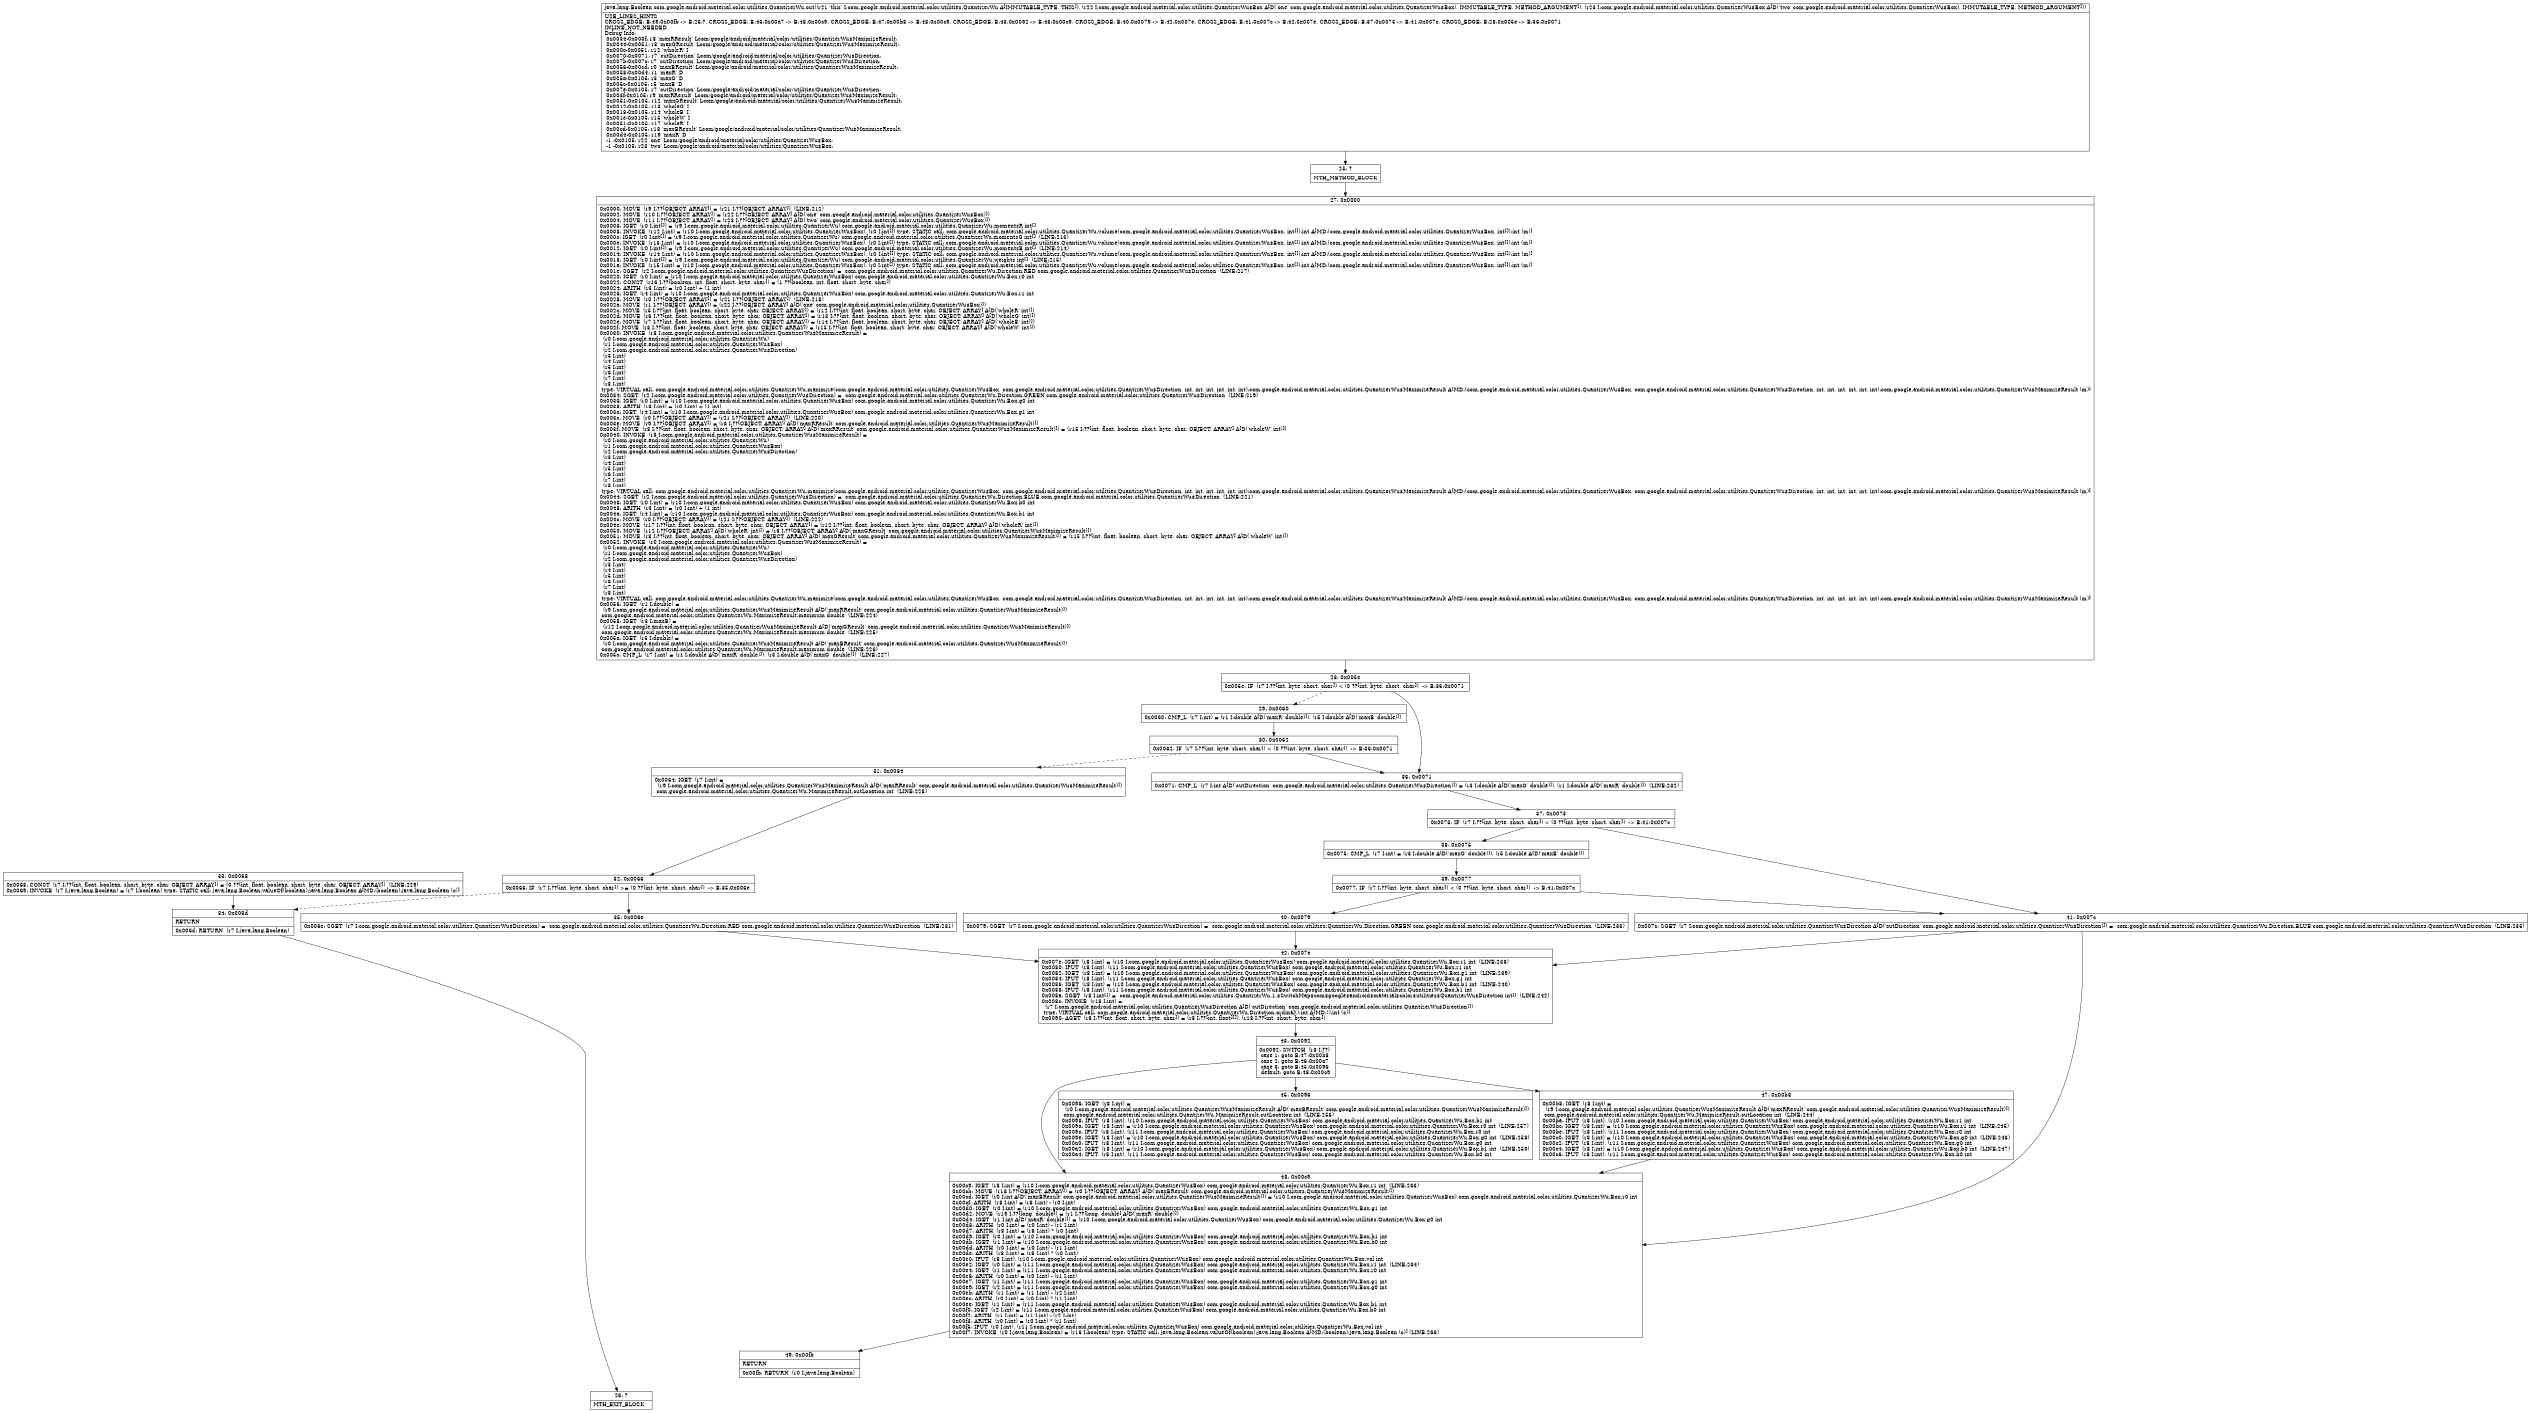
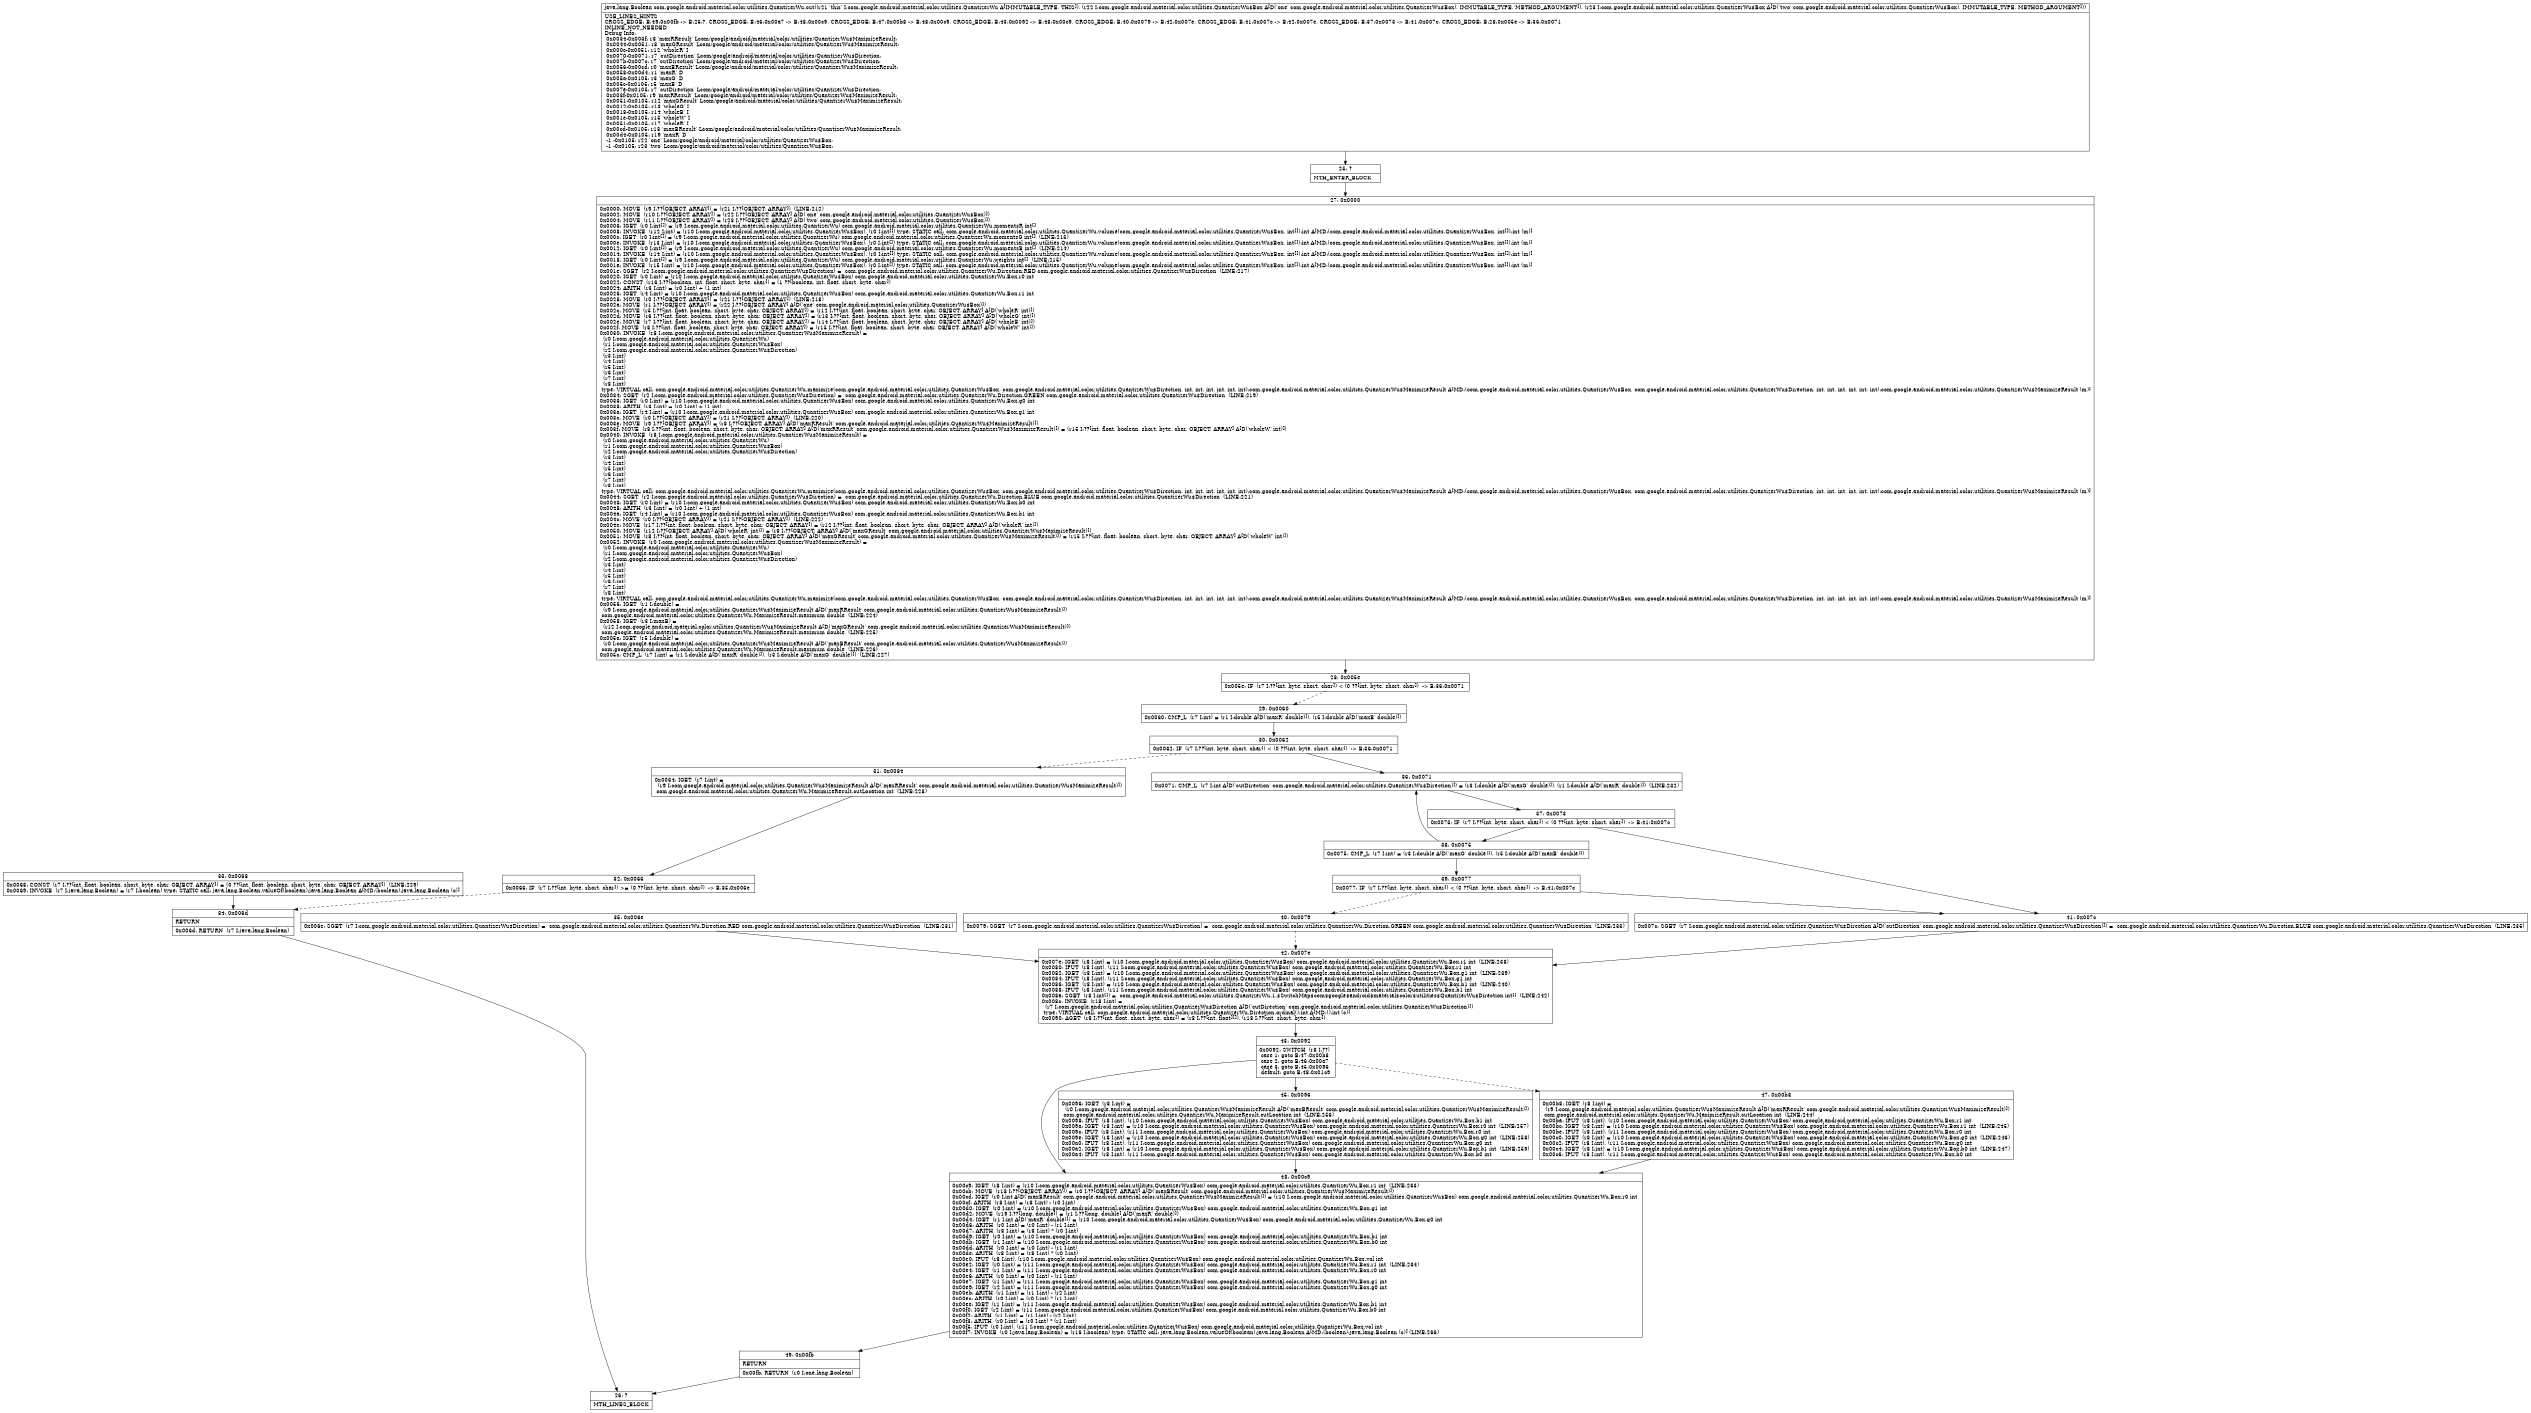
node "25: ?": text "MTH_METHOD_BLOCK" -> "MTH_ENTER_BLOCK"
edge "28: 0x005e" -> "36: 0x0071": now "38: 0x0075" -> "36: 0x0071"
edge "32: 0x0066" -> "35: 0x006e": removed
edge "39: 0x0077" -> "40: 0x0079": style solid -> dashed
edge "40: 0x0079" -> "42: 0x007e": style solid -> dashed
node "43: 0x0092": text "default: goto B:48:0x00c9" -> "default: goto B:48:0x01c9"
edge "43: 0x0092" -> "47: 0x00b8": style solid -> dashed
edge "41: 0x007c" -> "48: 0x00c9": now "45: 0x0096" -> "48: 0x00c9"
node "49: 0x00fb": text "0x00fb: RETURN  (r0 I:java.lang.Boolean)" -> "0x00fb: RETURN  (r0 I:one.lang.Boolean)"
edge "49: 0x00fb" -> "26: ?": added
node "26: ?": text "MTH_EXIT_BLOCK" -> "MTH_LINES_BLOCK"
